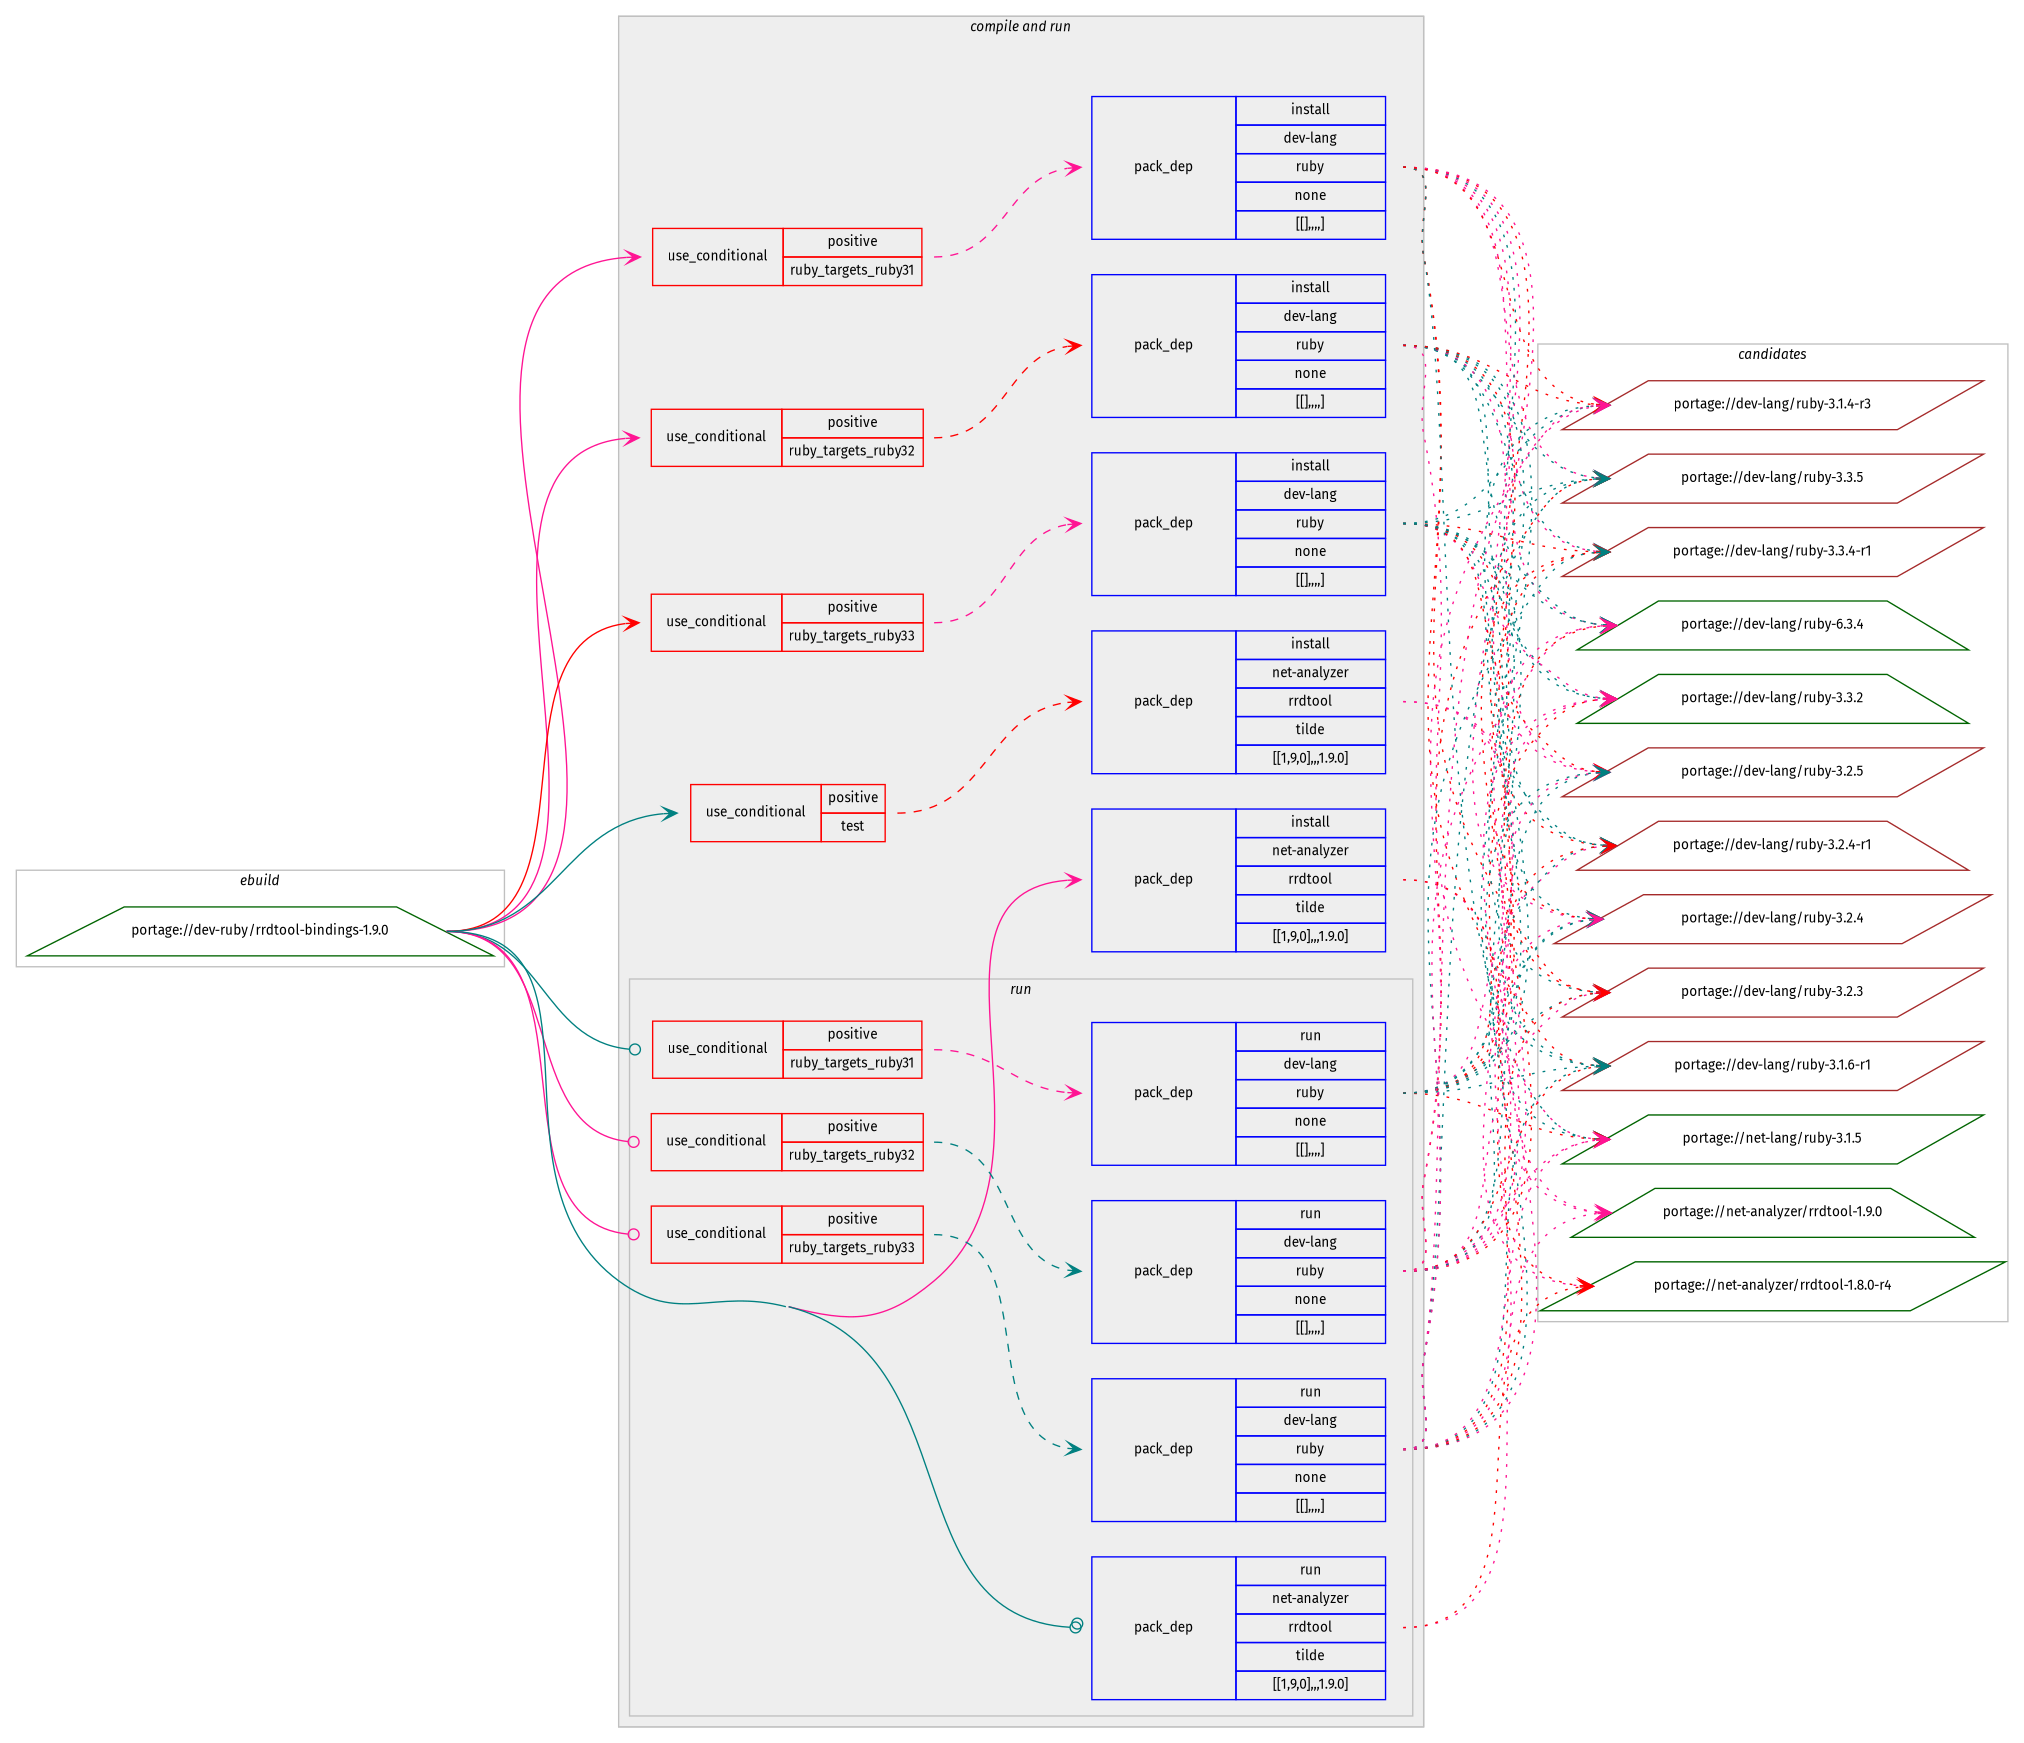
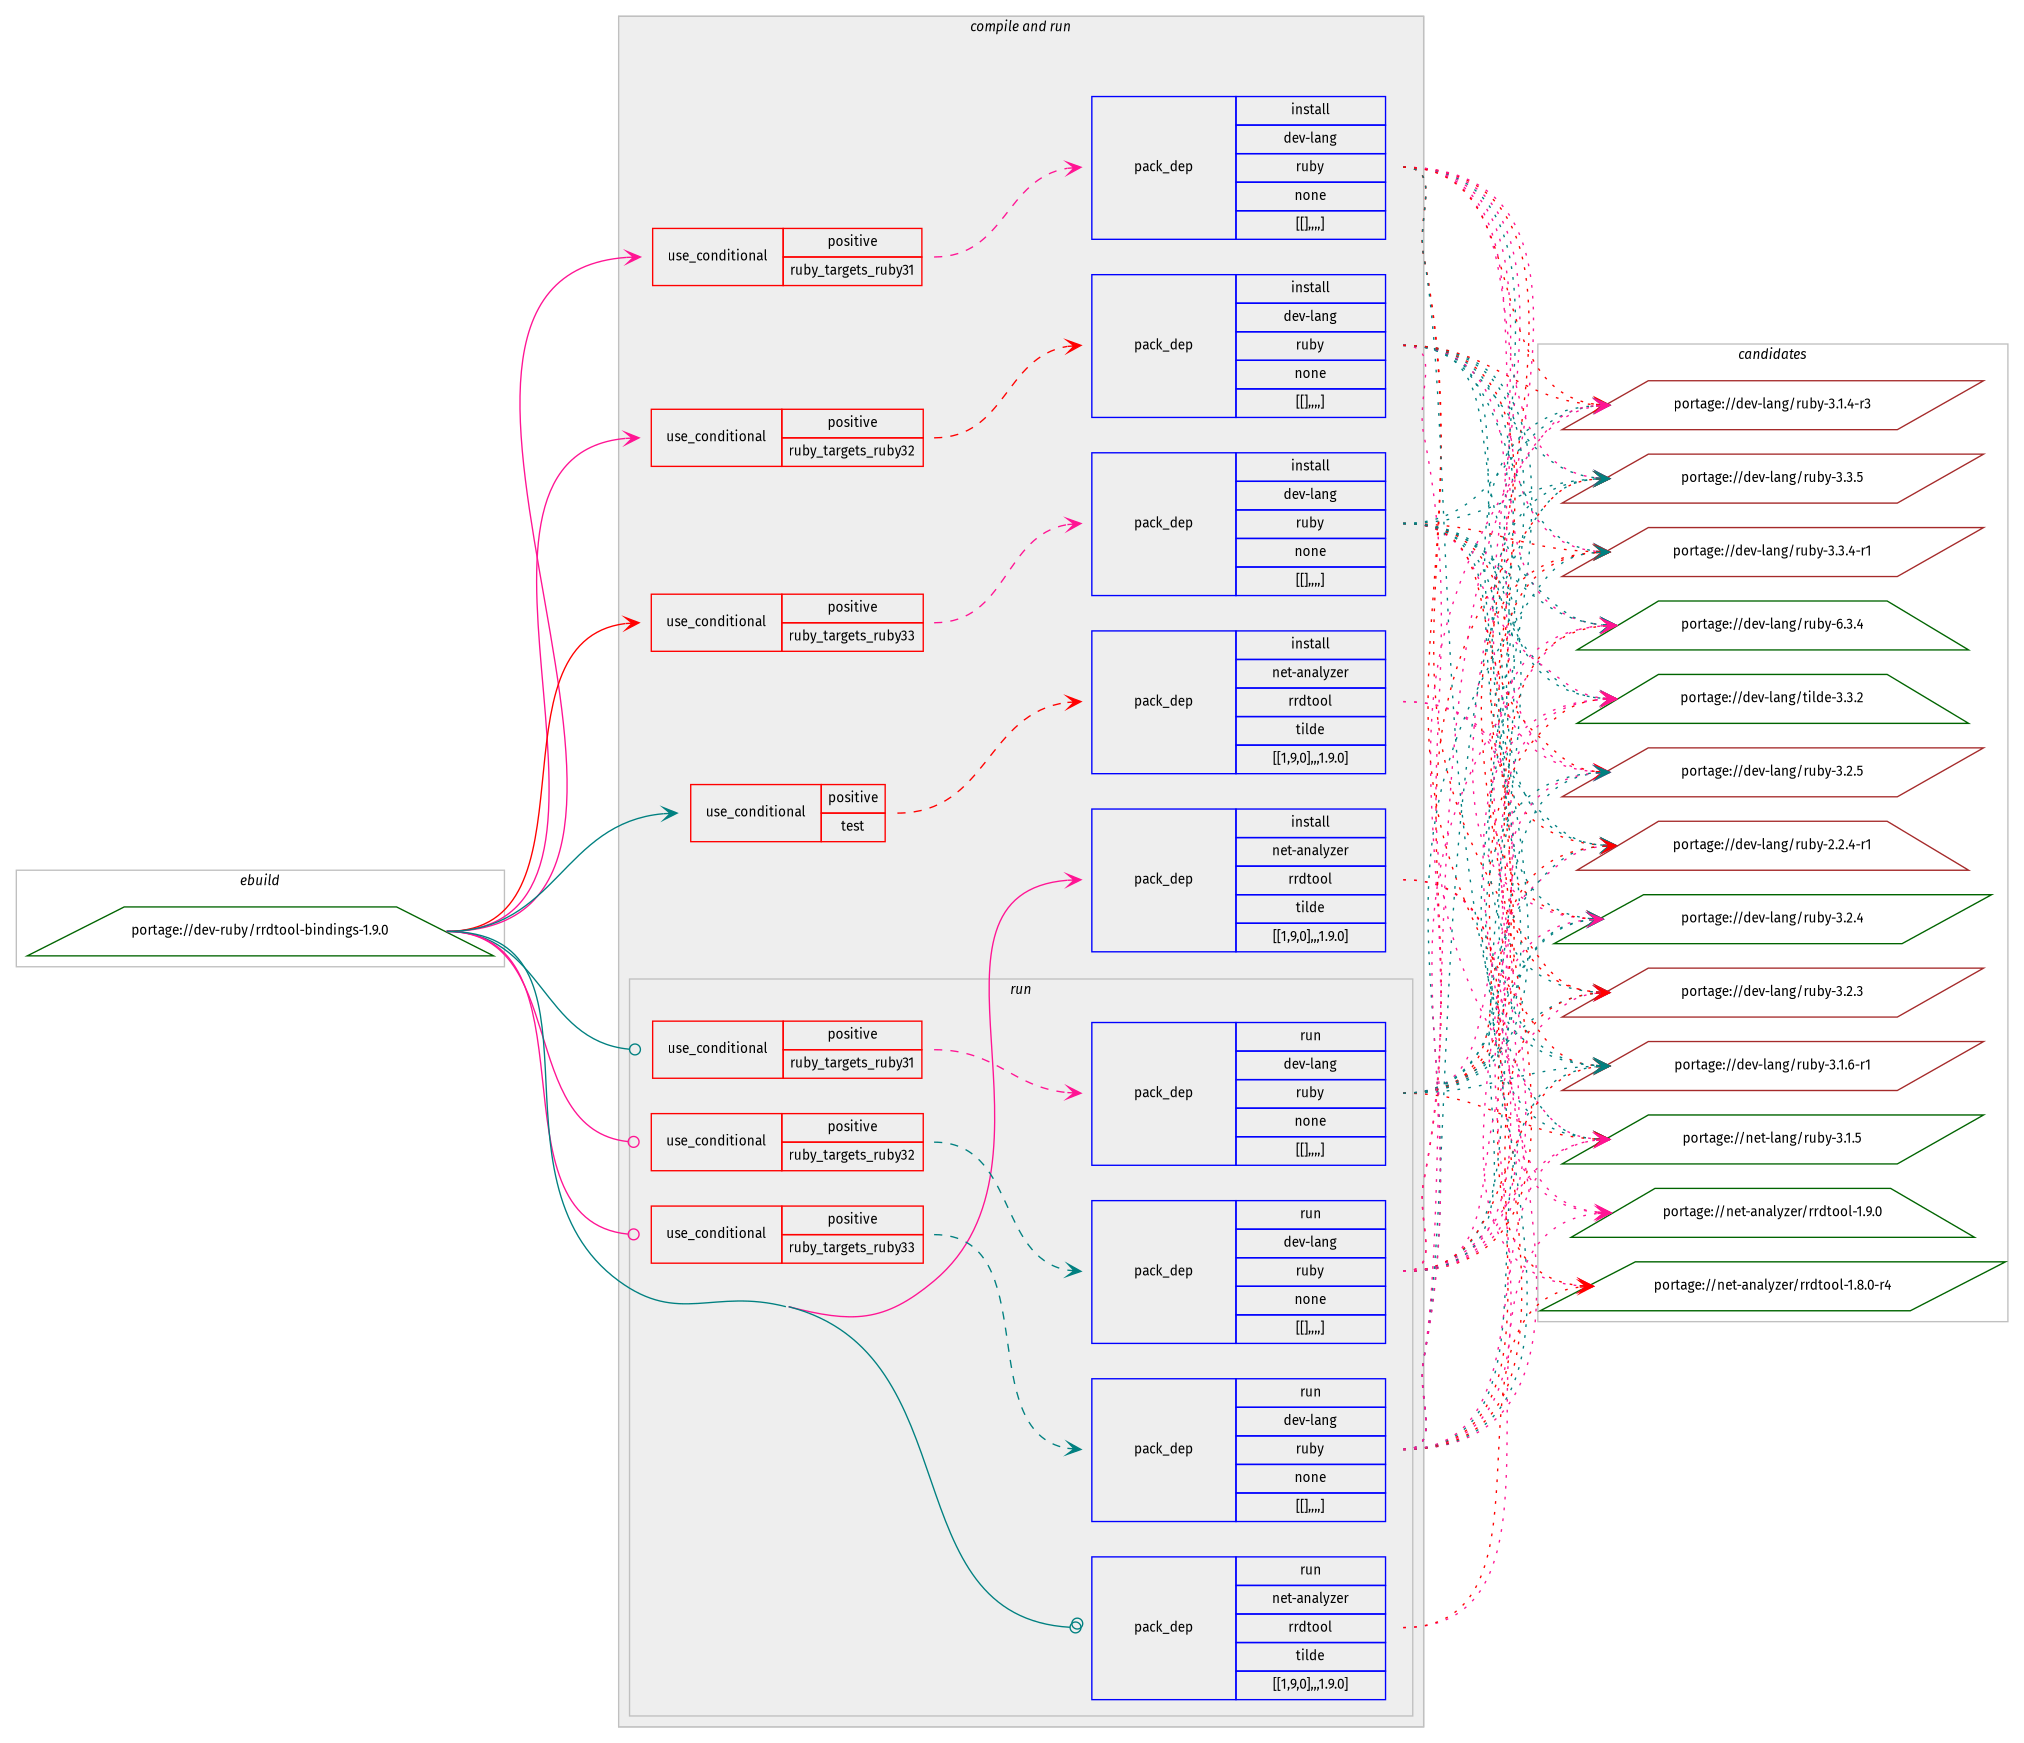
node "portage://dev-lang/ruby-3.3.2": label "portage://dev-lang/ruby-3.3.2" -> "portage://dev-lang/tilde-3.3.2"
node "portage://dev-lang/ruby-3.2.4-r1": label "portage://dev-lang/ruby-3.2.4-r1" -> "portage://dev-lang/ruby-2.2.4-r1"
node "portage://dev-lang/ruby-3.2.4": color brown -> darkgreen
